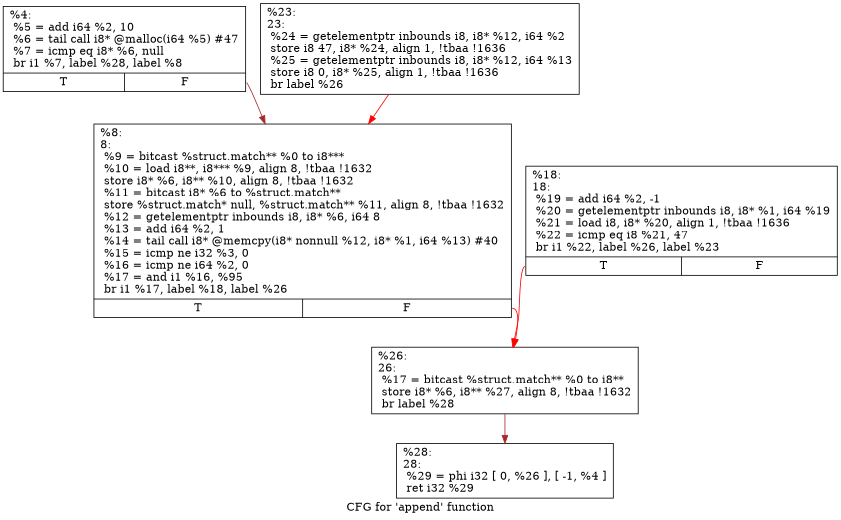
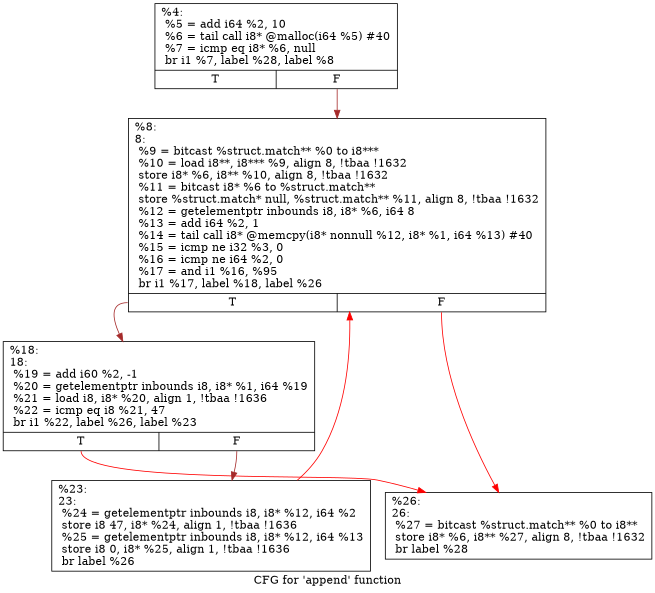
node "%4:": text "%6 = tail call i8* @malloc(i64 %5) #47" -> "%6 = tail call i8* @malloc(i64 %5) #40"
node "%18:": text "%19 = add i64 %2, -1" -> "%19 = add i60 %2, -1"
edge "%8:" -> "%18:": added
node "%26:": text "%17 = bitcast %struct.match** %0 to i8**" -> "%27 = bitcast %struct.match** %0 to i8**"
edge "%18:" -> "%23:": added
node "%28:": removed
